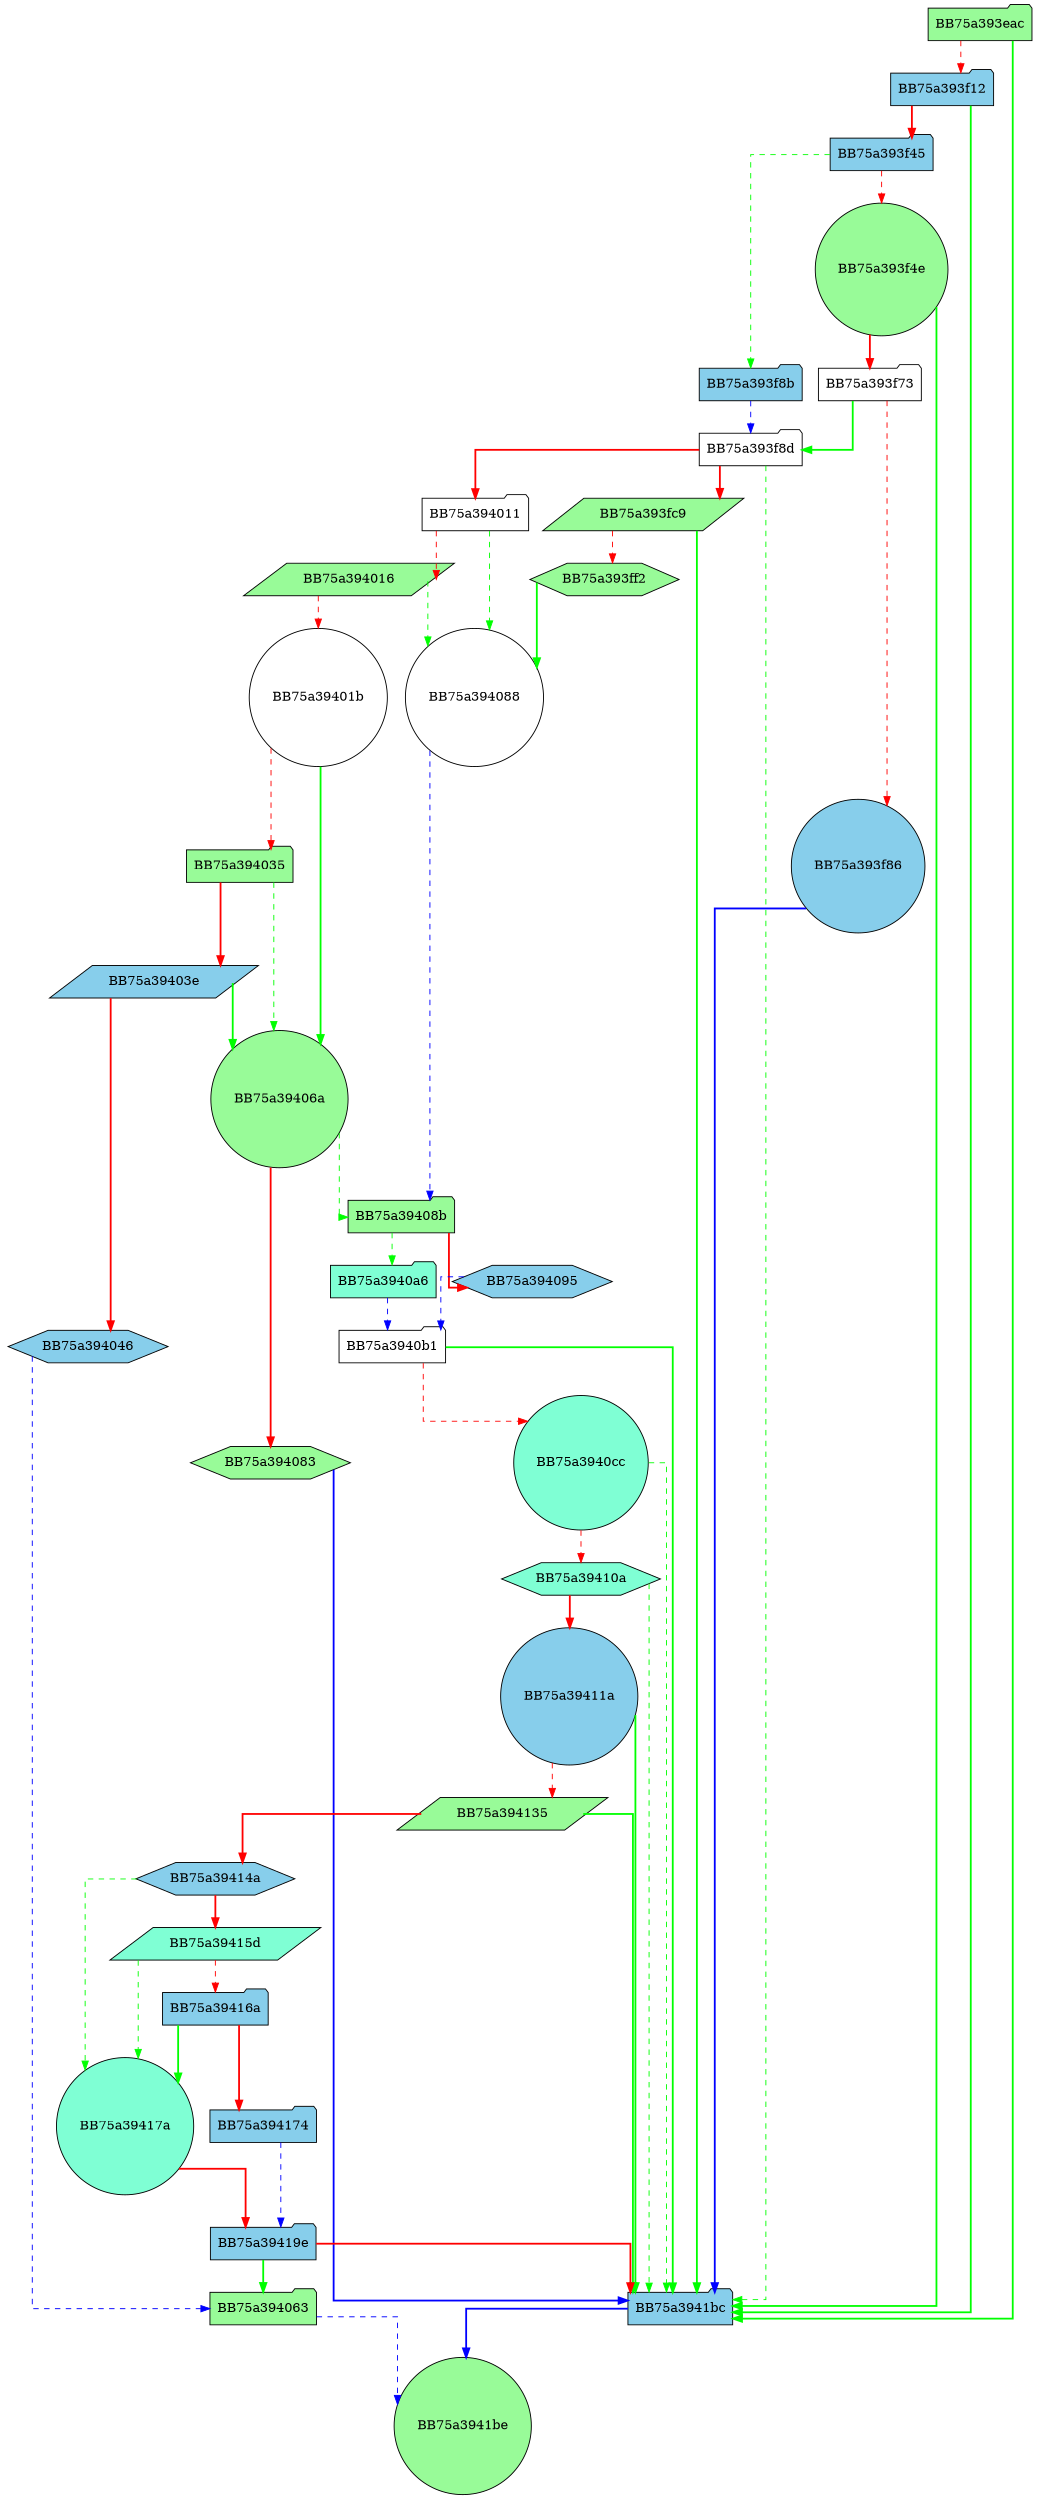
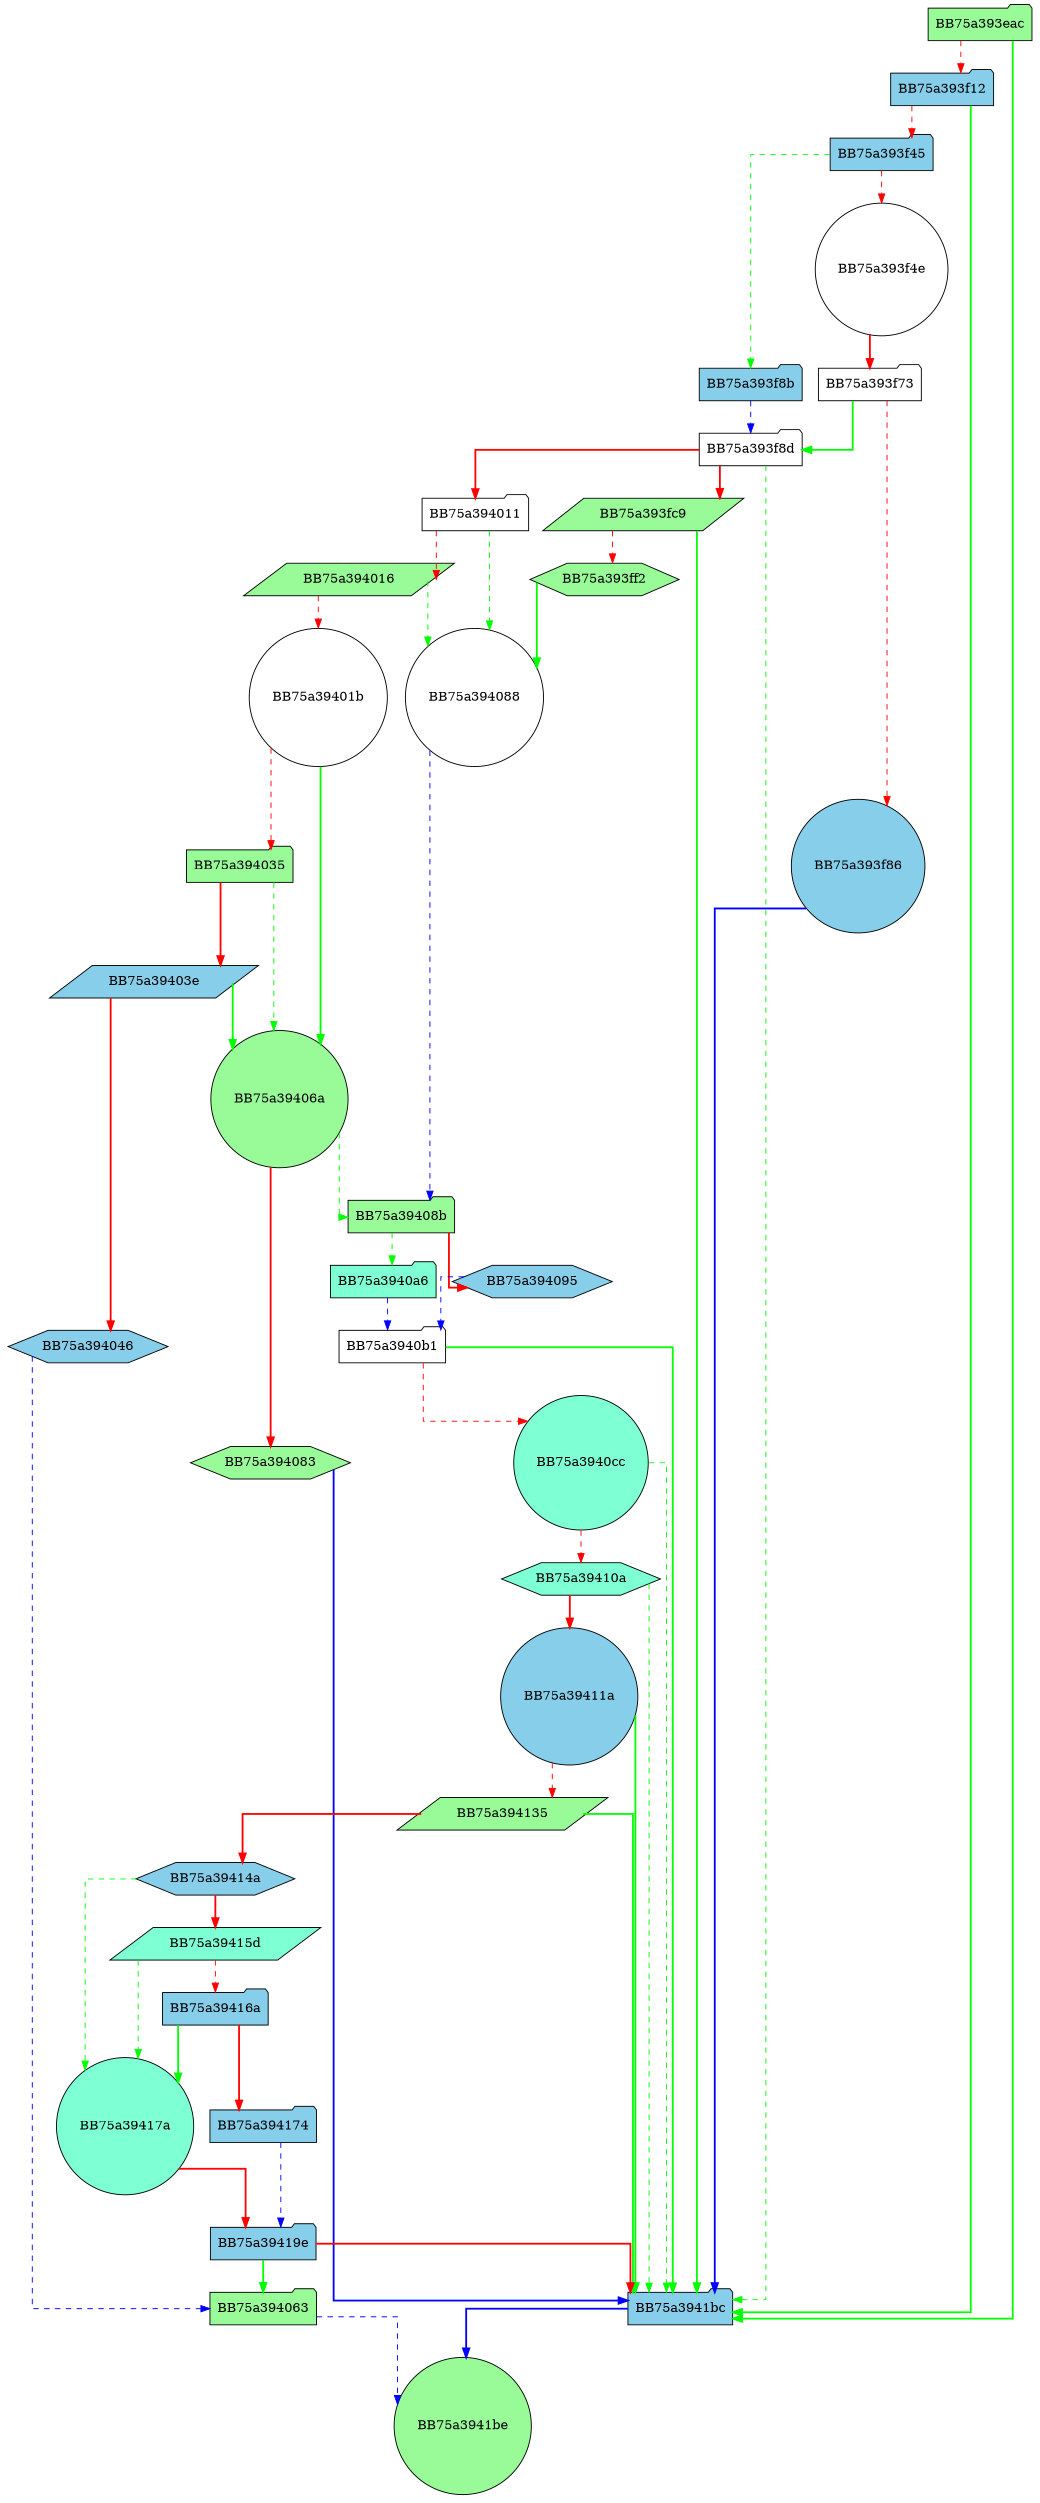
edge "BB75a393f12" -> "BB75a393f45": style bold -> dashed
node "BB75a393f4e": fillcolor palegreen -> white
edge "BB75a393f4e" -> "BB75a3941bc": removed
